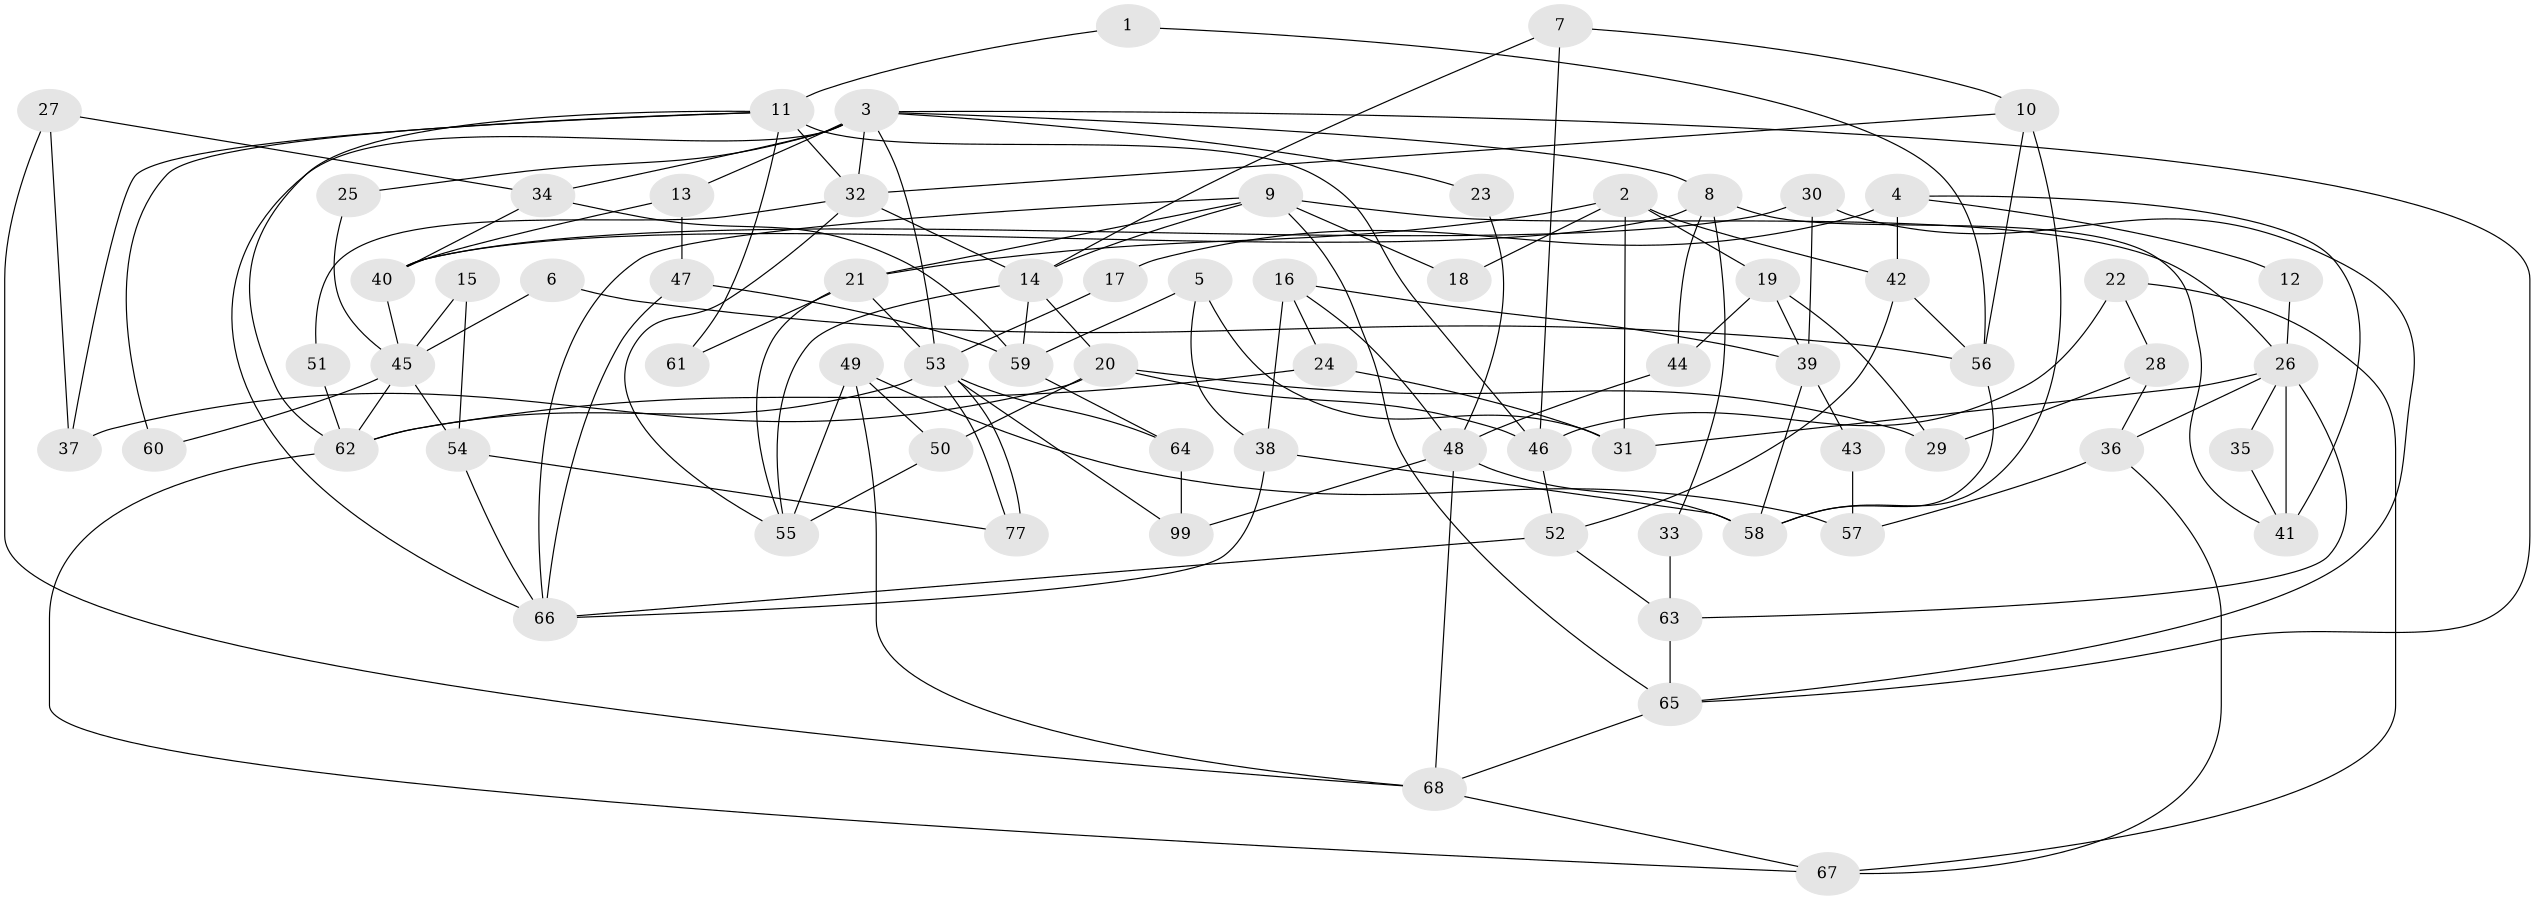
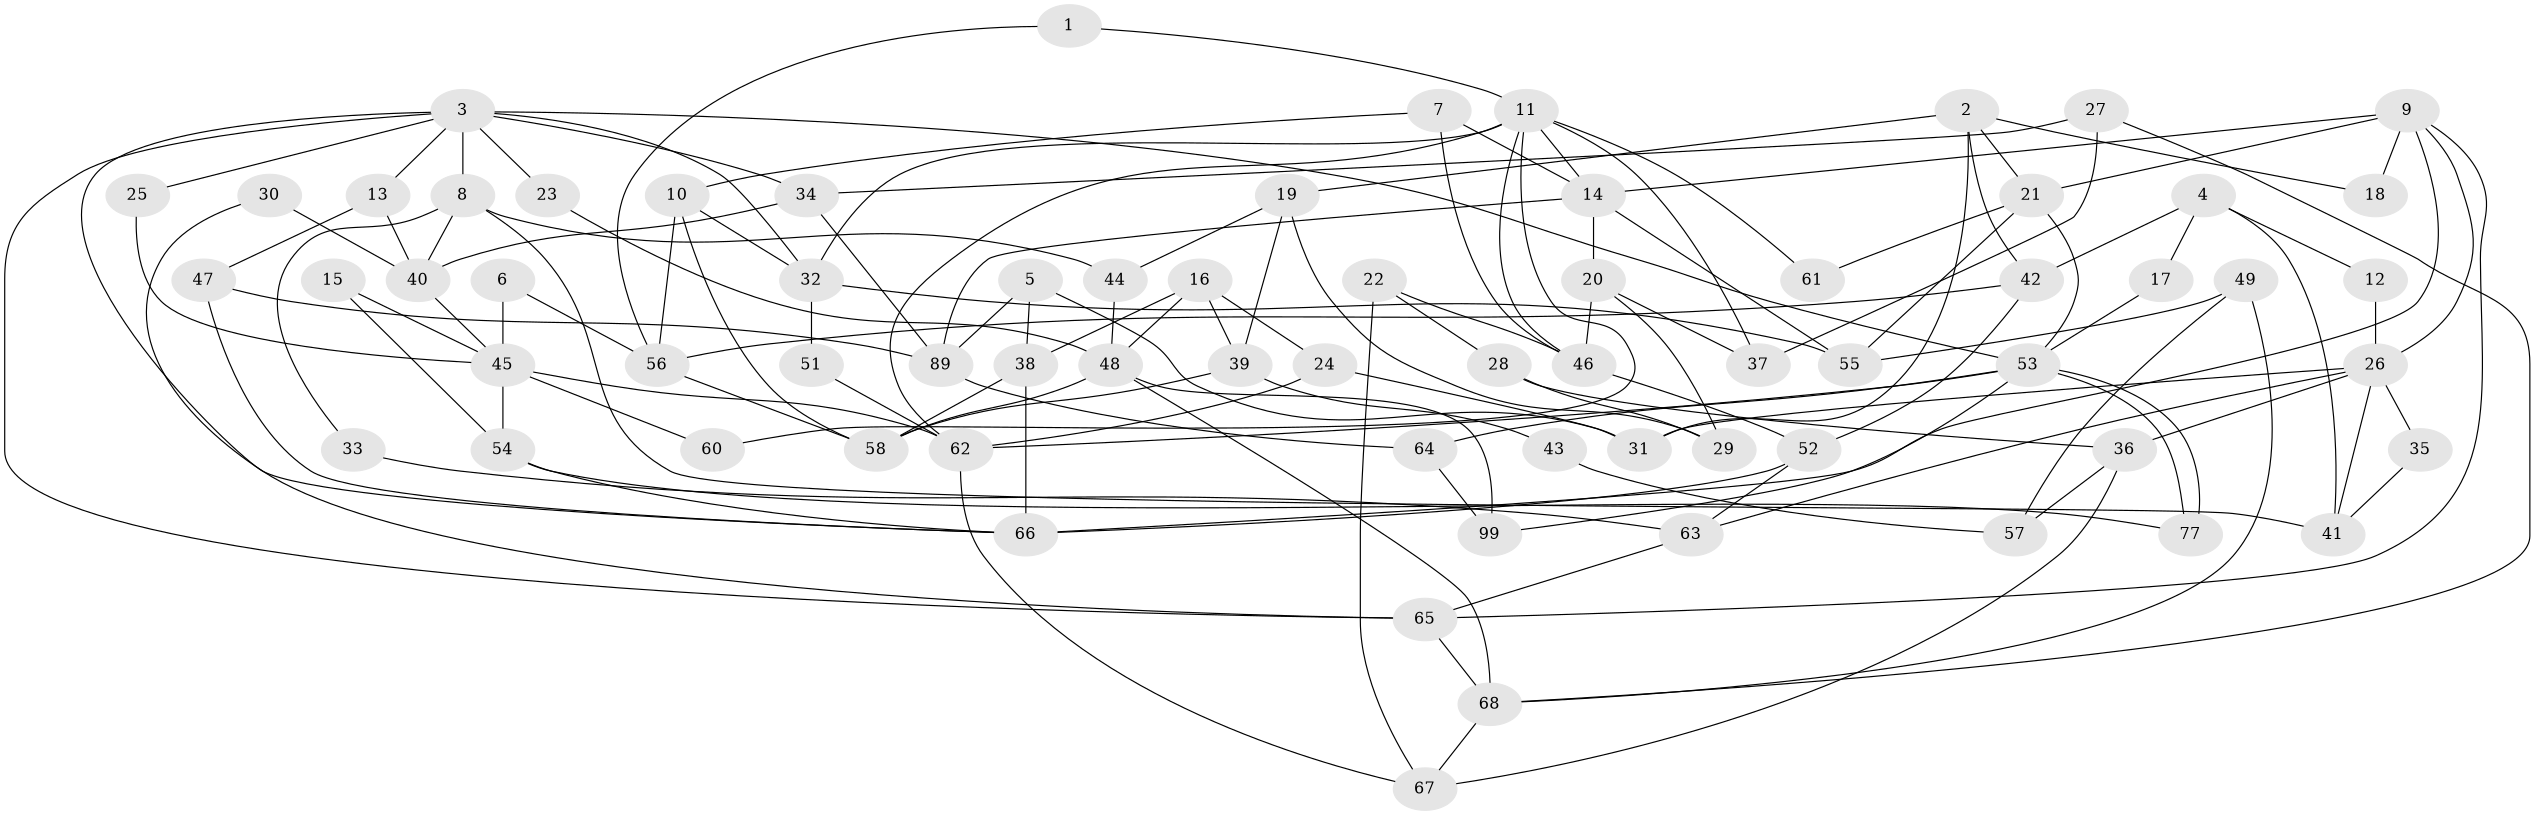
edge "32" -- "14": now "11" -- "14"
edge "30" -- "39": removed
node "59": label "59" -> "89"
node "50": removed
